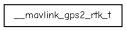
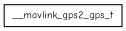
node "__mavlink_gps2_rtk_t": label "__mavlink_gps2_rtk_t" -> "__mavlink_gps2_gps_t"
